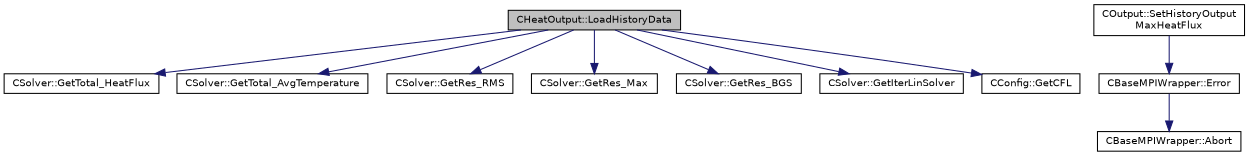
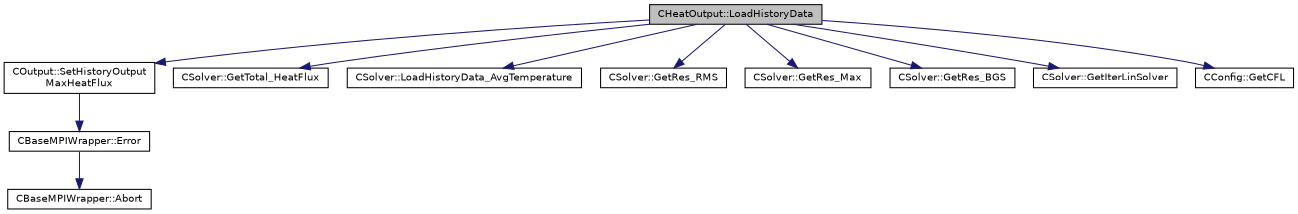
edge "CHeatOutput::LoadHistoryData" -> "COutput::SetHistoryOutput MaxHeatFlux": added
node "CSolver::GetTotal_AvgTemperature": label "CSolver::GetTotal_AvgTemperature" -> "CSolver::LoadHistoryData_AvgTemperature"
